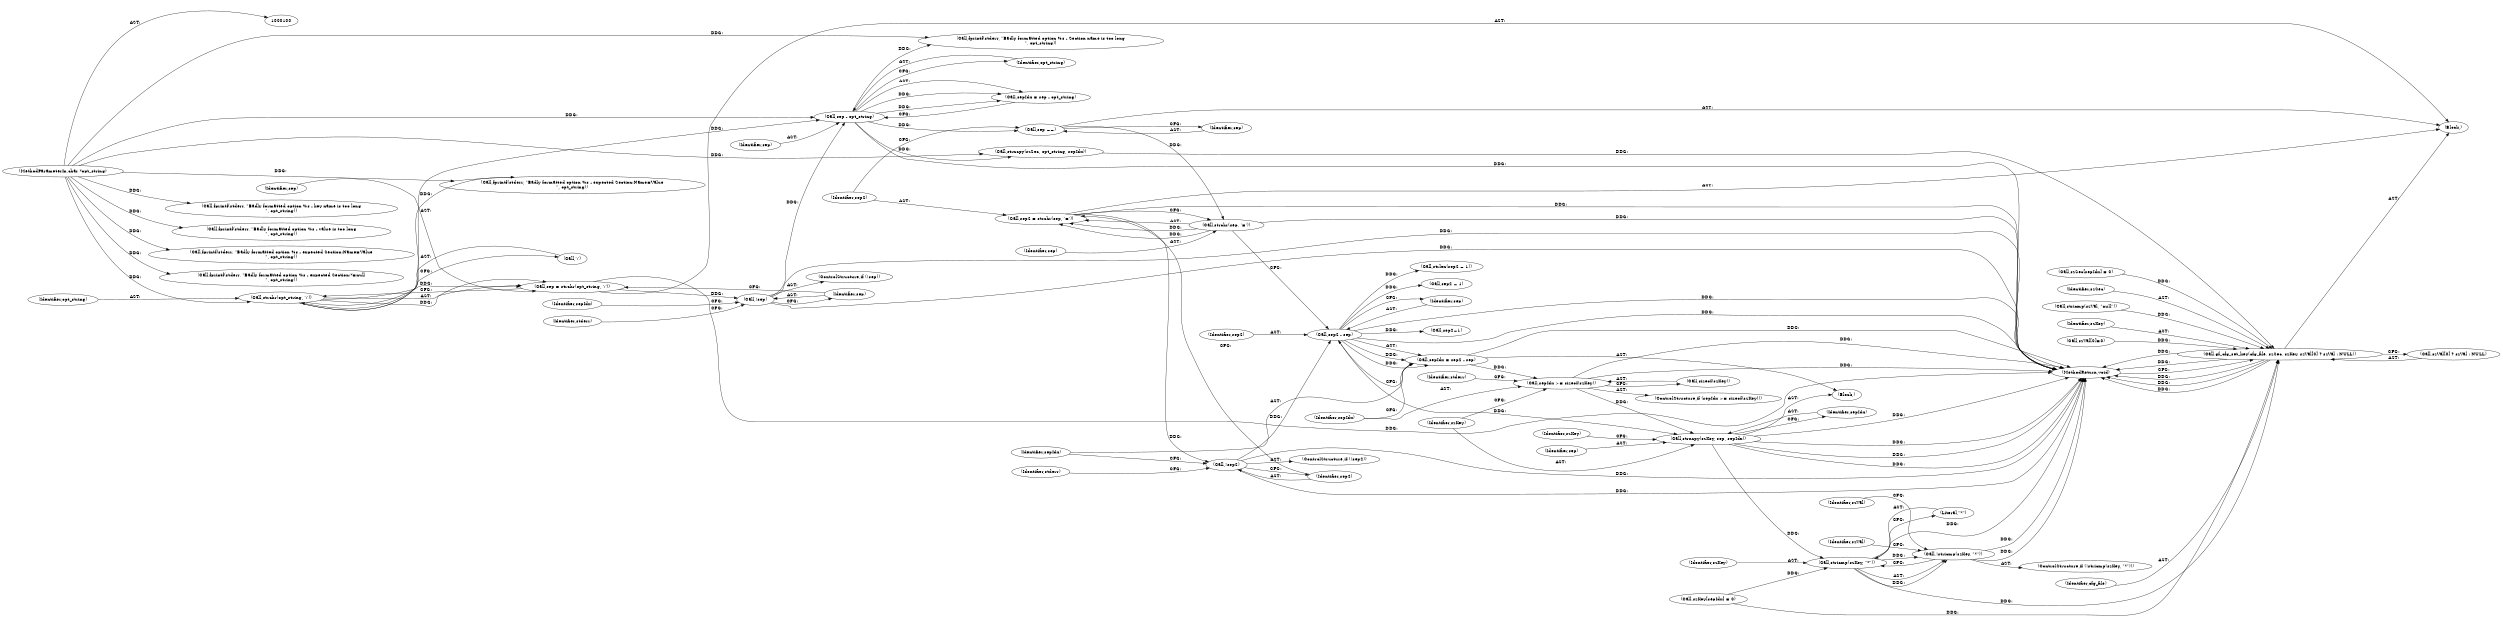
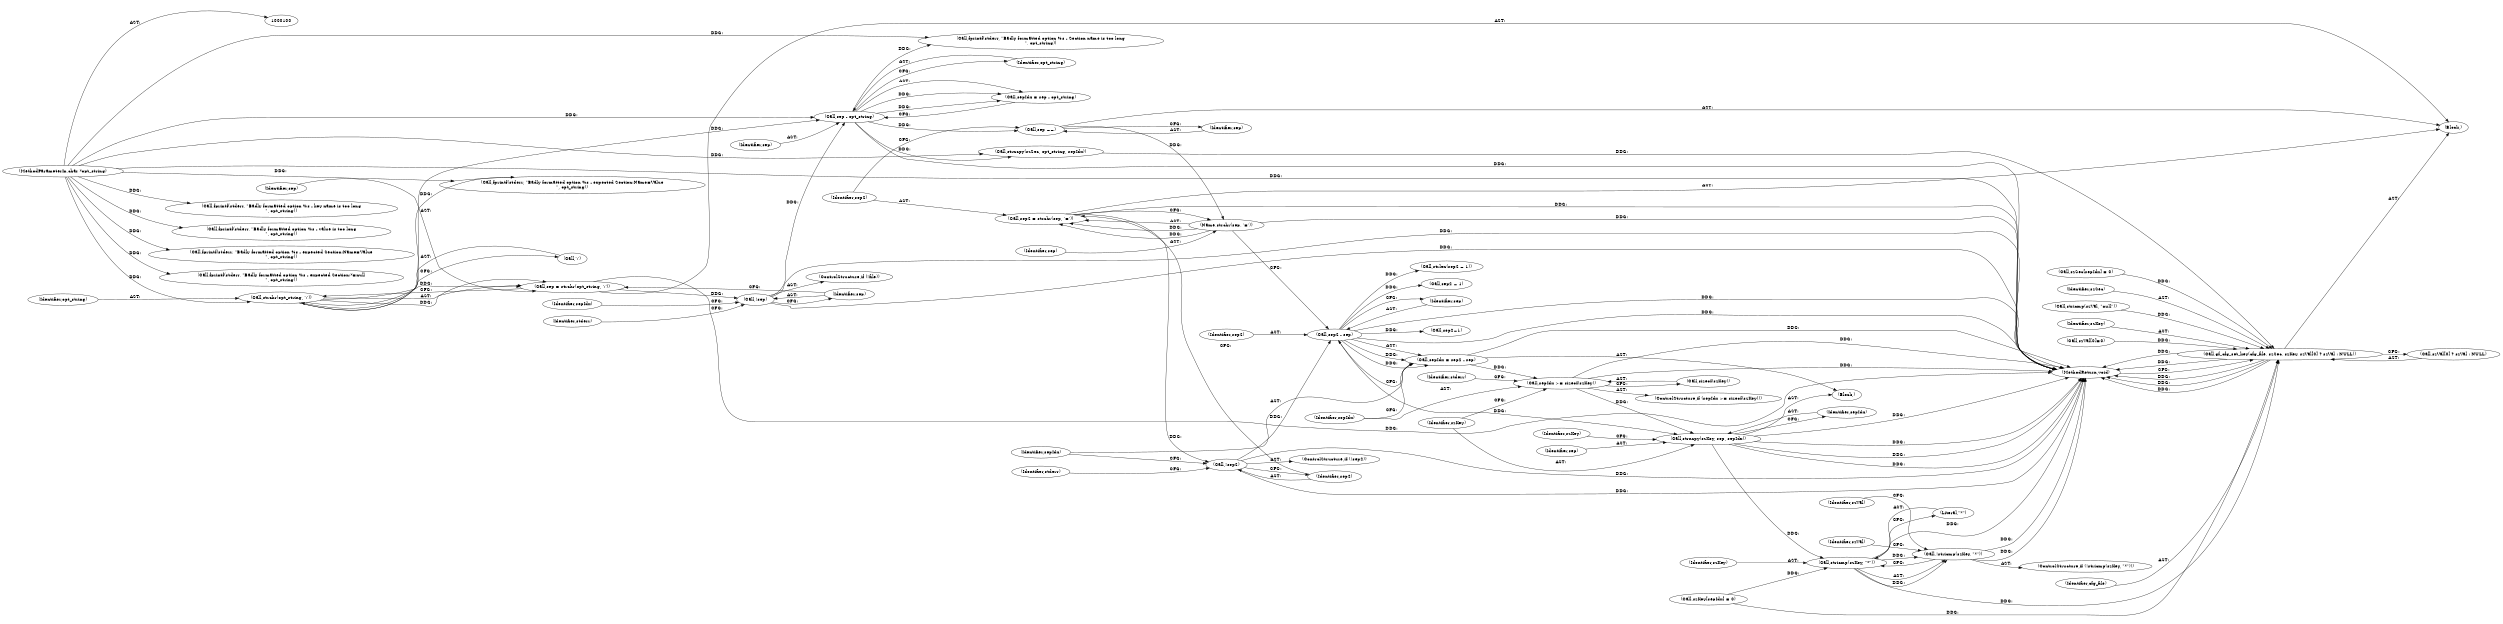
edge "(MethodParameterIn,char *opt_string)" -> "(MethodReturn,void)": added, label "DDG:"
node "(Call,strchr(sep, '='))": label "(Call,strchr(sep, '='))" -> "(Name,strchr(sep, '='))"
node "(ControlStructure,if (!sep))": label "(ControlStructure,if (!sep))" -> "(ControlStructure,if (!file))"
